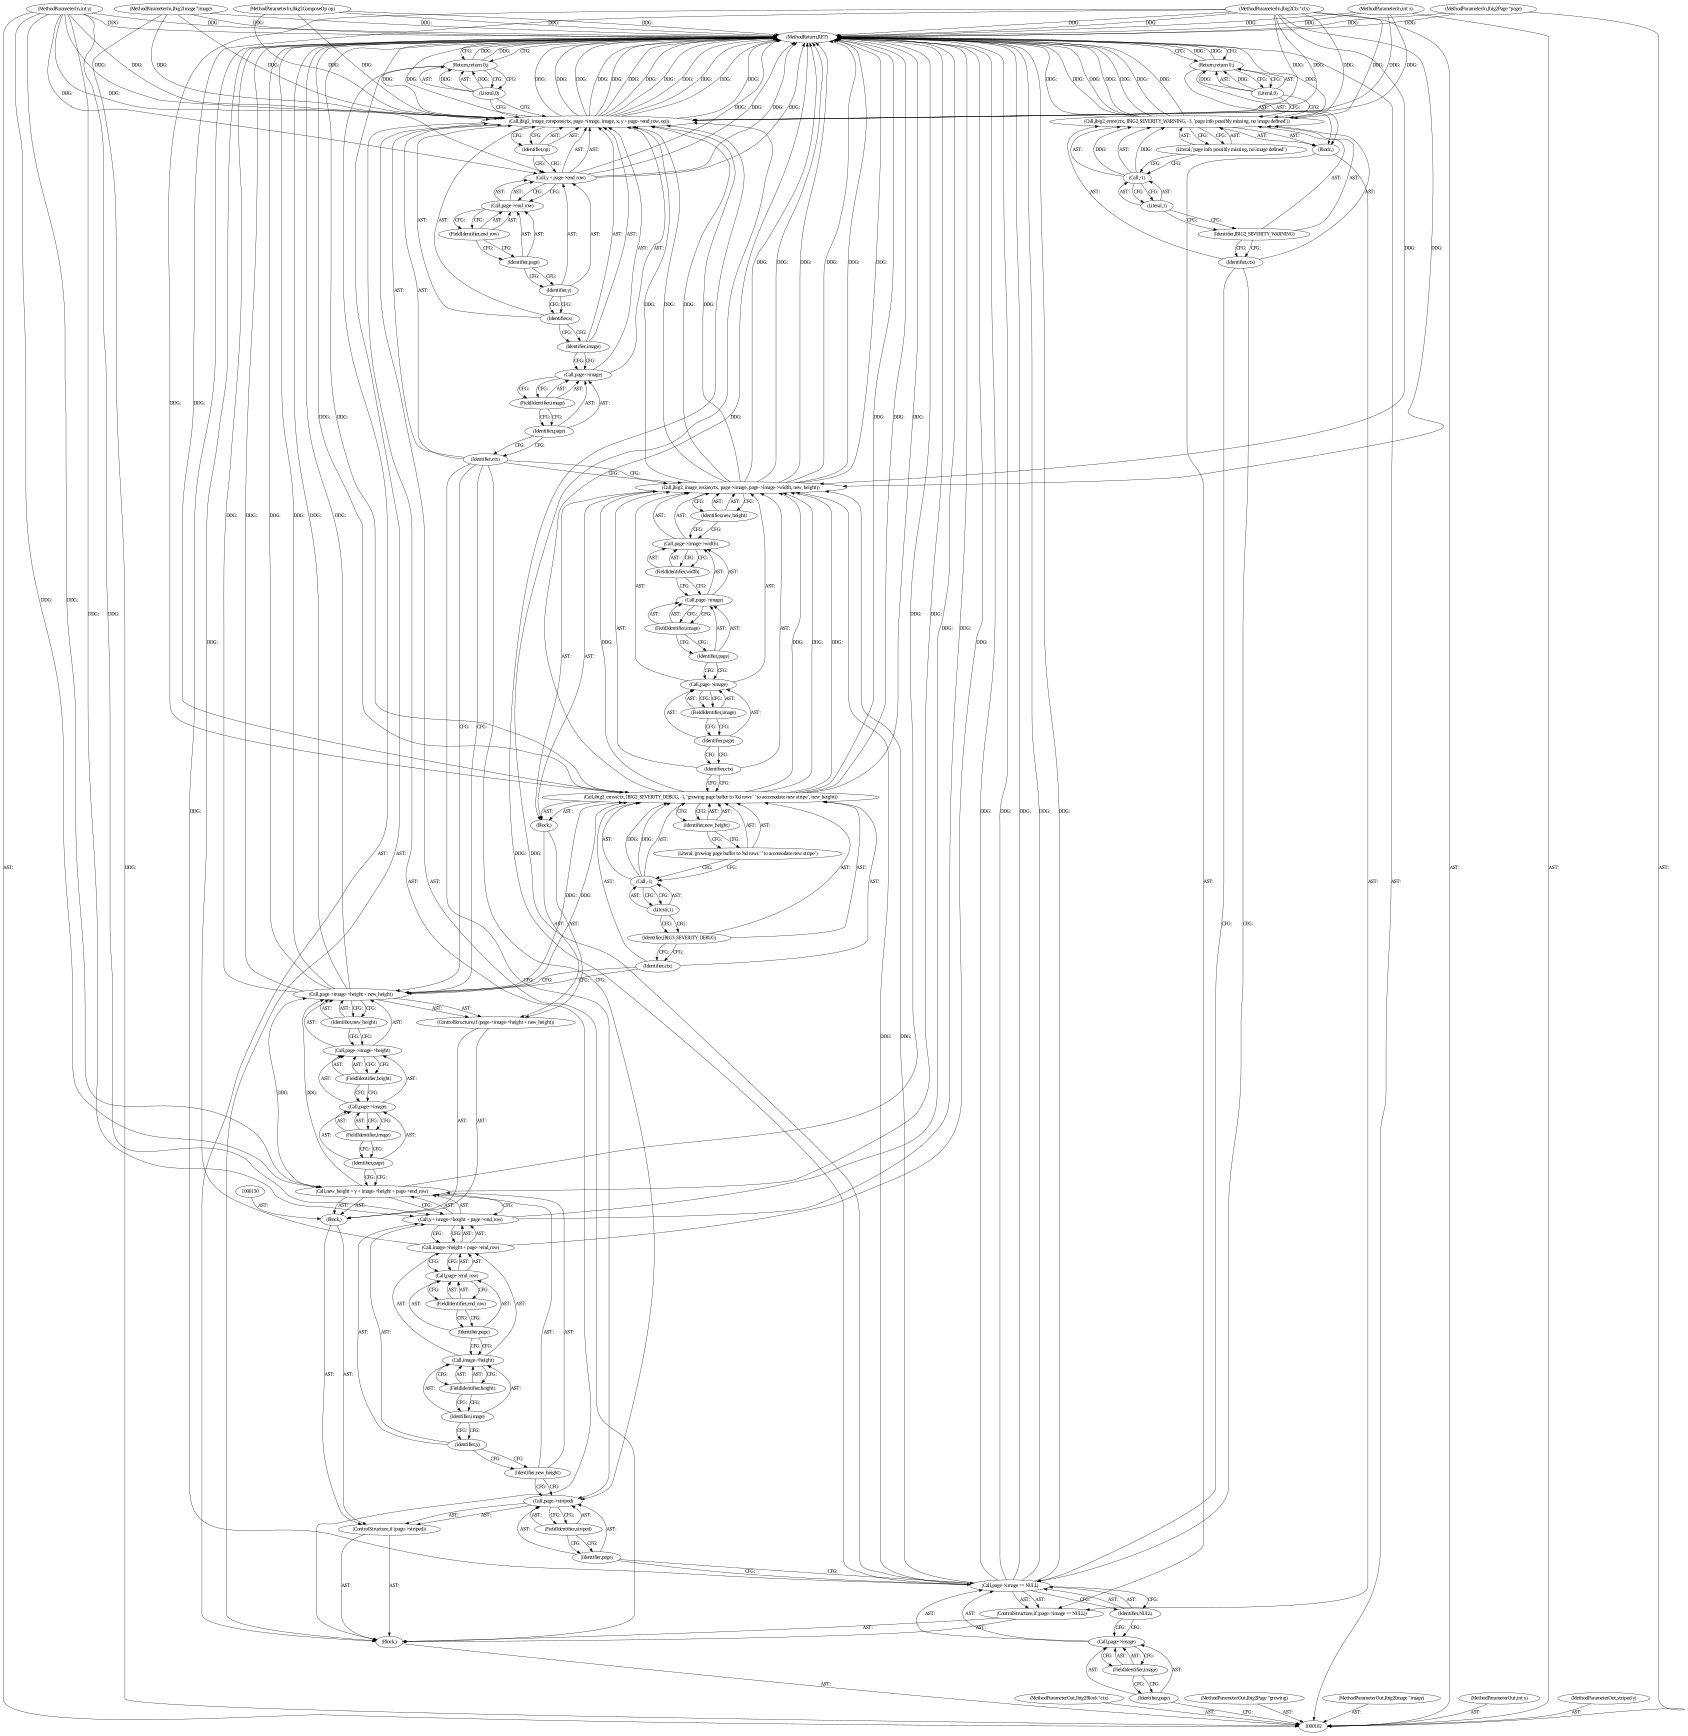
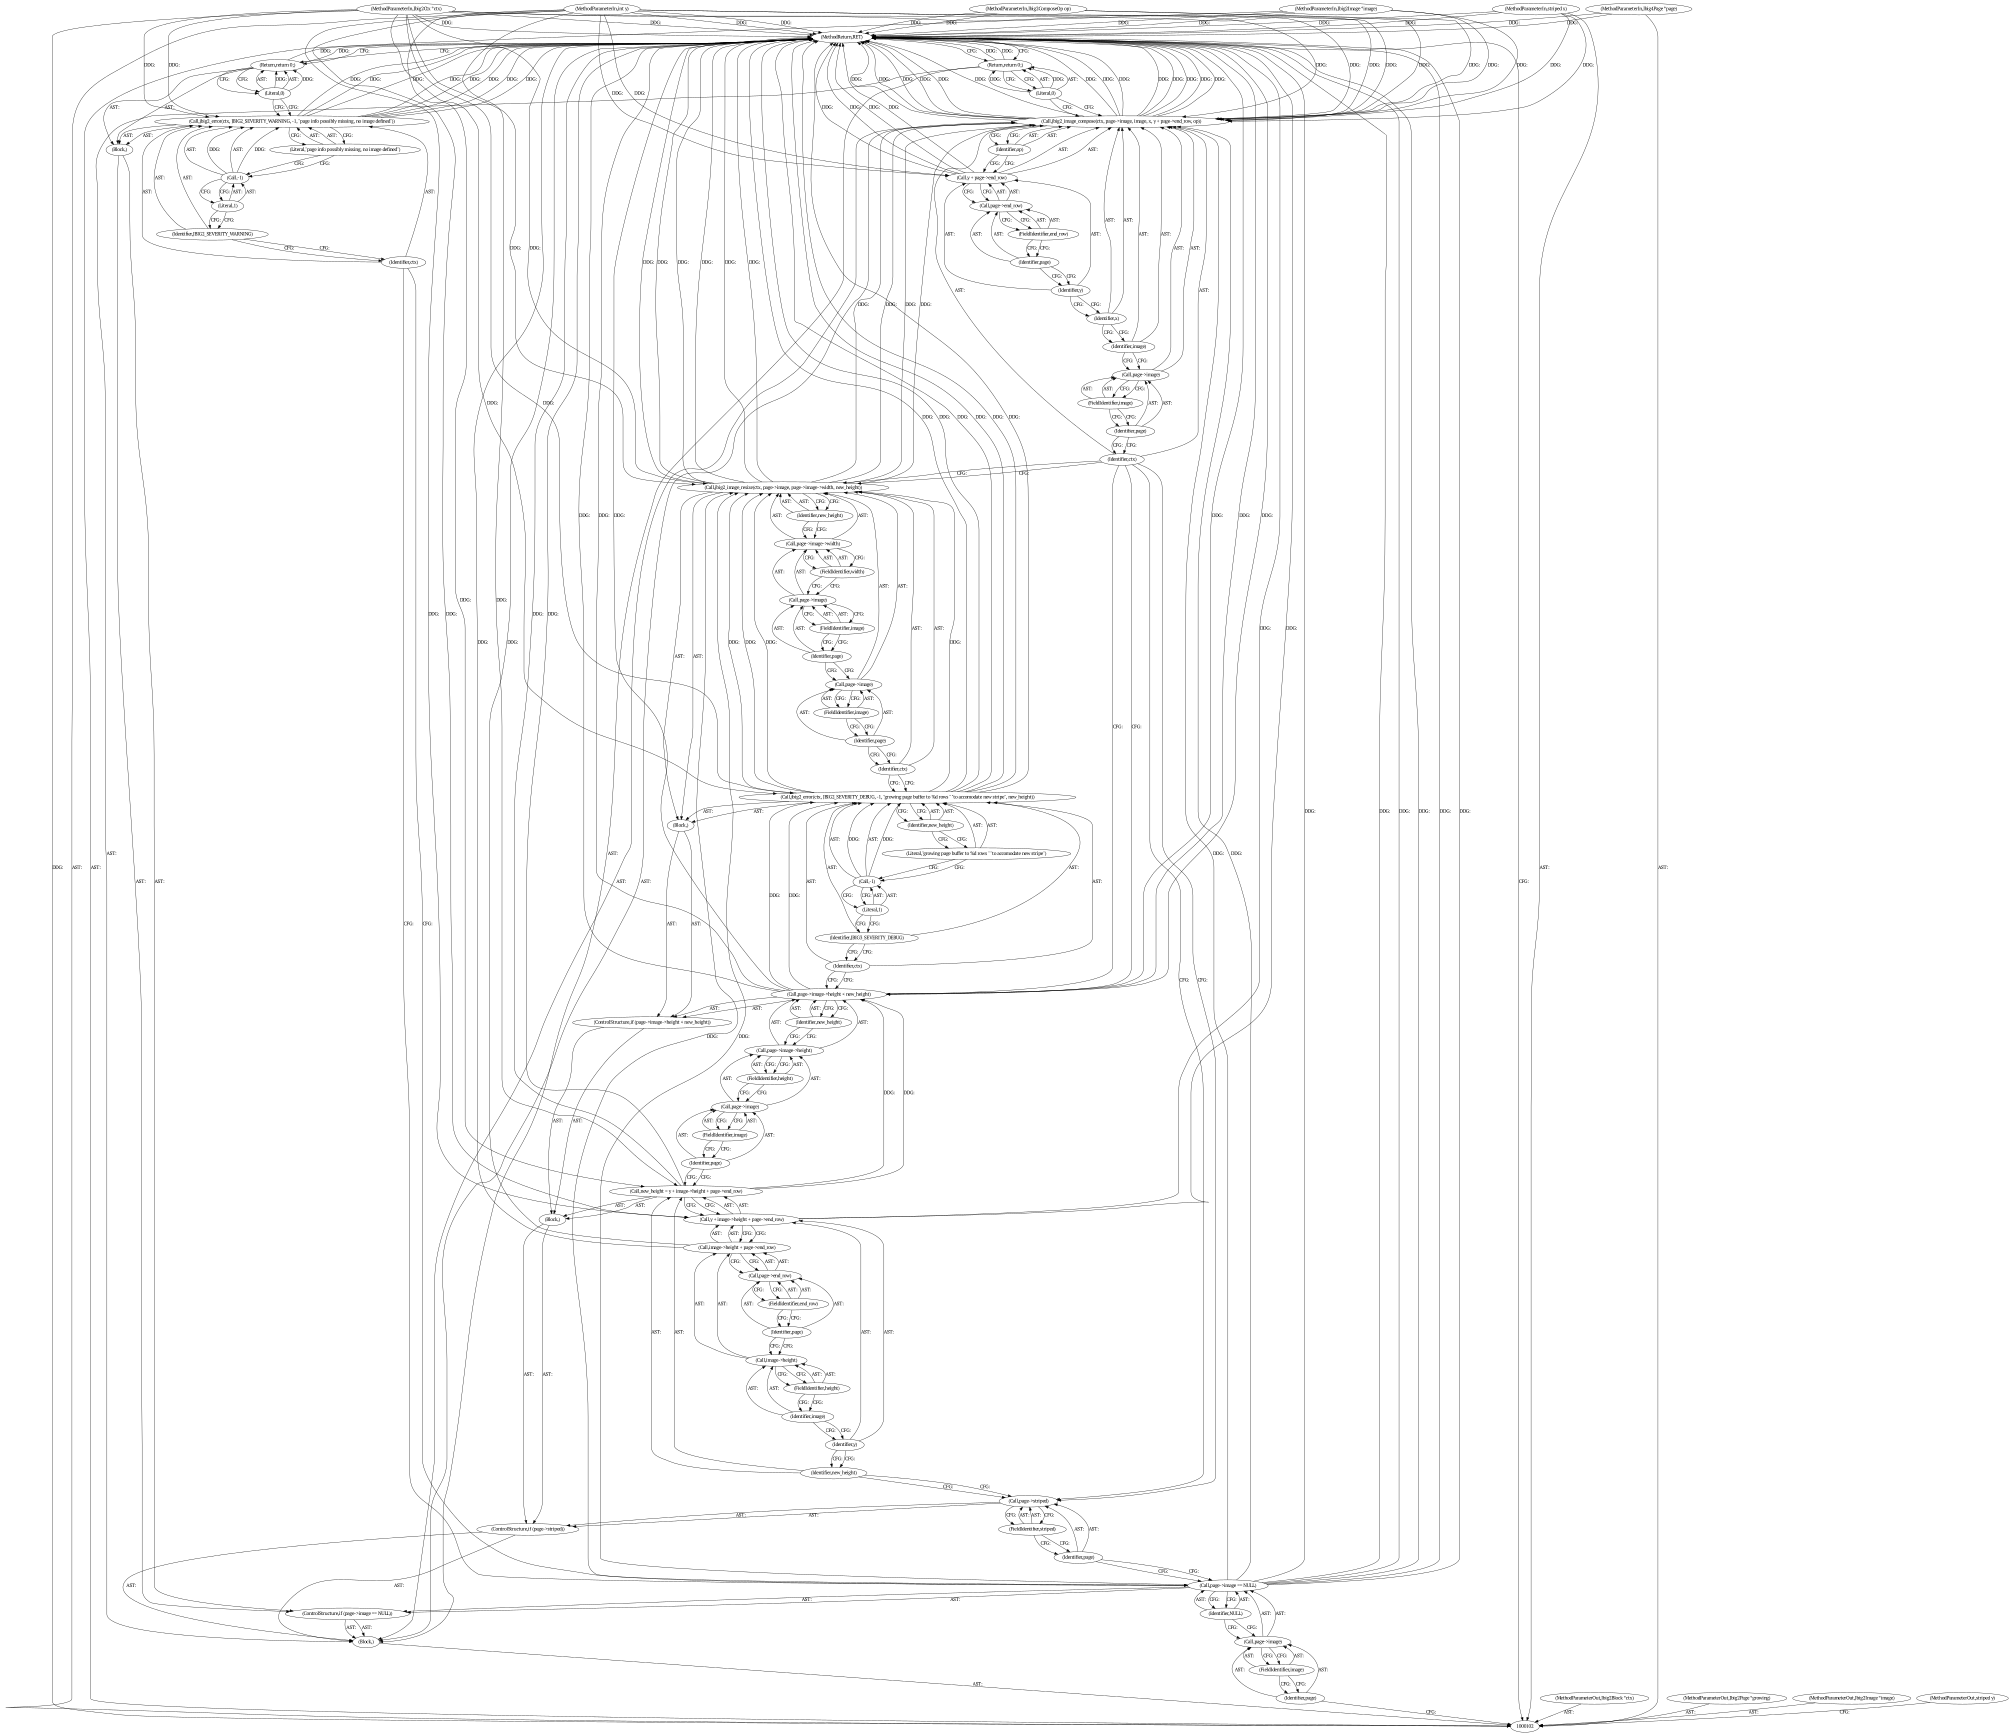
node "(MethodParameterIn,int x)": label "(MethodParameterIn,int x)" -> "(MethodParameterIn,striped x)"
node "(MethodParameterIn,Jbig2Page *page)": label "(MethodParameterIn,Jbig2Page *page)" -> "(MethodParameterIn,Jbig4Page *page)"
edge "(MethodParameterIn,Jbig2Image *image)" -> "1000102": label "DDG: " -> "AST: "
edge "(MethodParameterIn,Jbig2Ctx *ctx)" -> "1000102": label "AST: " -> "DDG: "
edge "(MethodReturn,RET)" -> "1000102": label "AST: " -> "CFG: "
node "1000130": removed
node "(MethodParameterOut,int x)": removed
edge "(MethodParameterOut,striped y)" -> "1000102": label "AST: " -> "CFG: "
